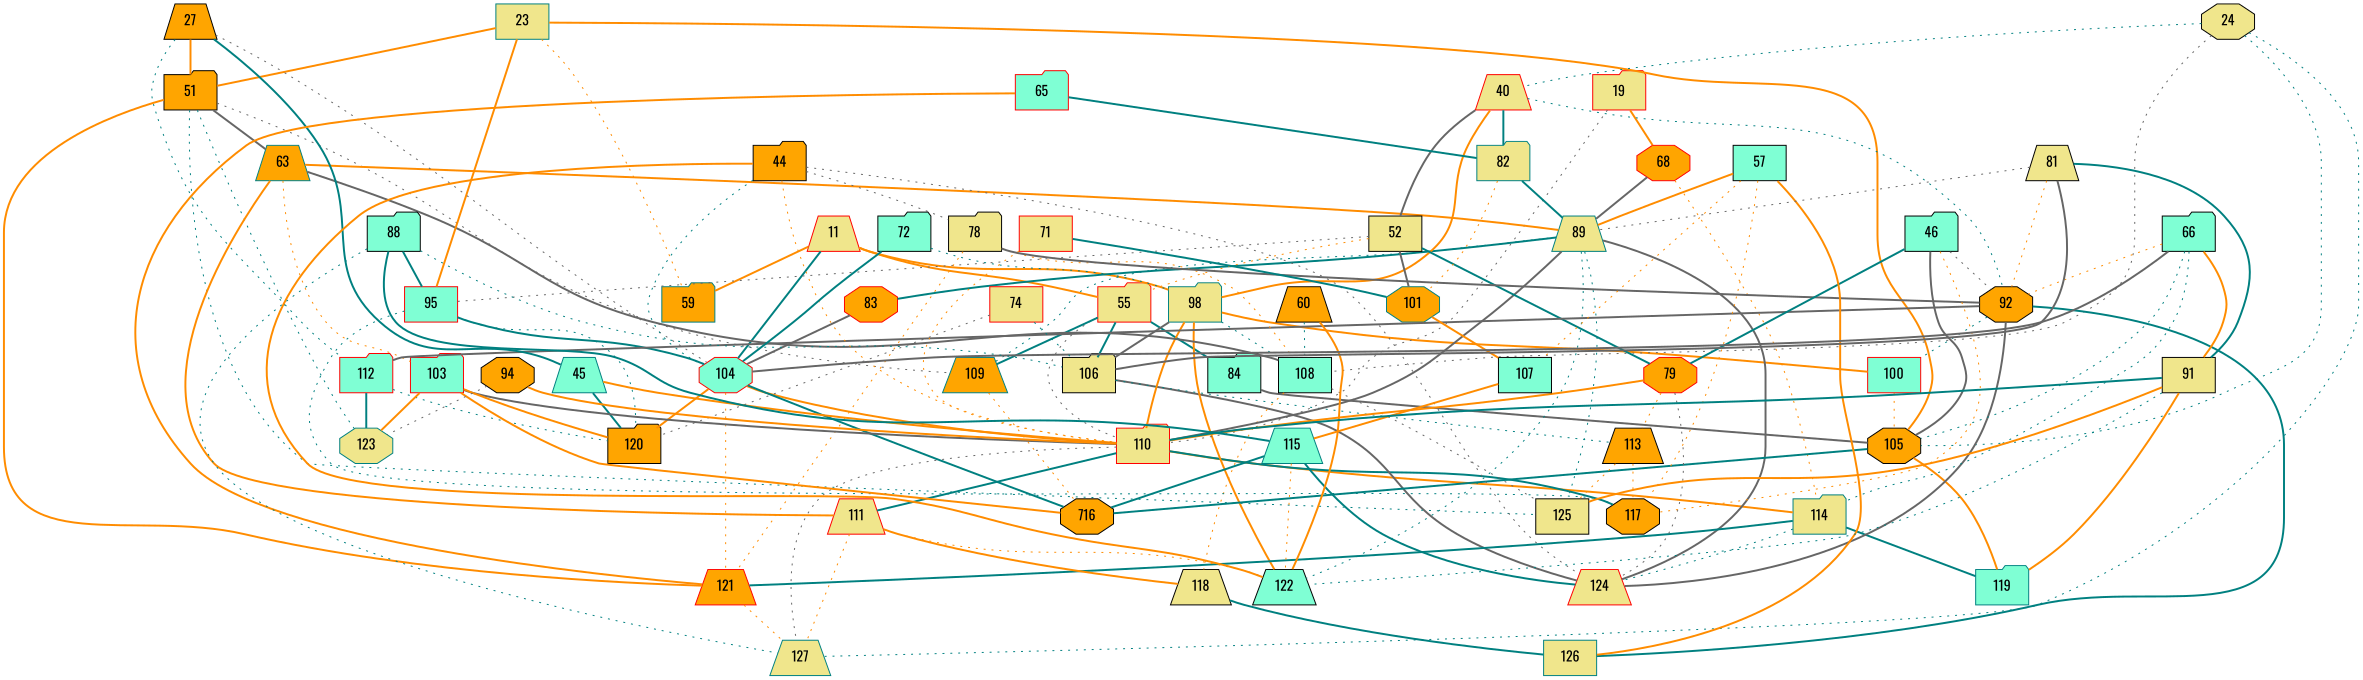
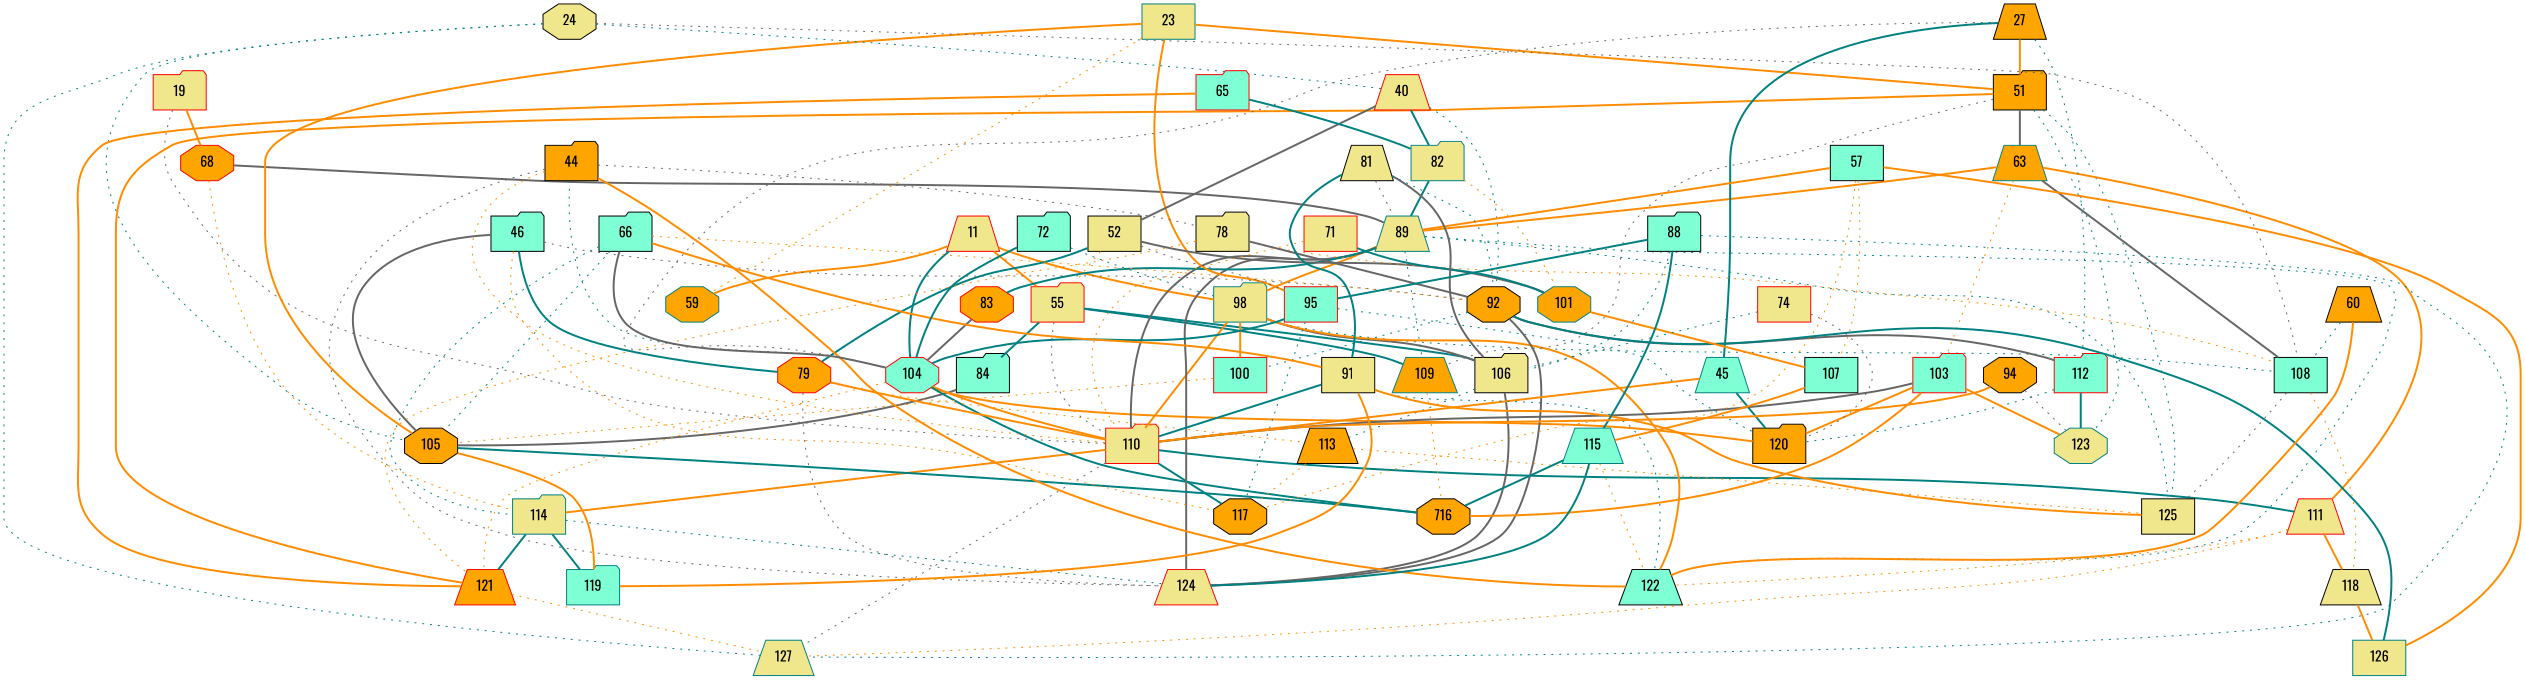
edge "81" -- "92": color darkorange -> teal
edge "40" -- "98": now "89" -- "98"
node "59": shape folder -> octagon
edge "118" -- "126": color teal -> darkorange
